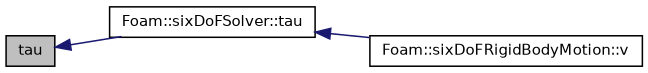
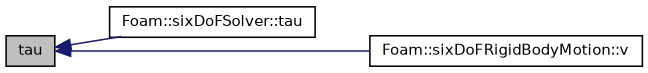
edge "Foam::sixDoFRigidBodyMotion::v" -> "Foam::sixDoFSolver::tau": now "Foam::sixDoFRigidBodyMotion::v" -> "tau"
